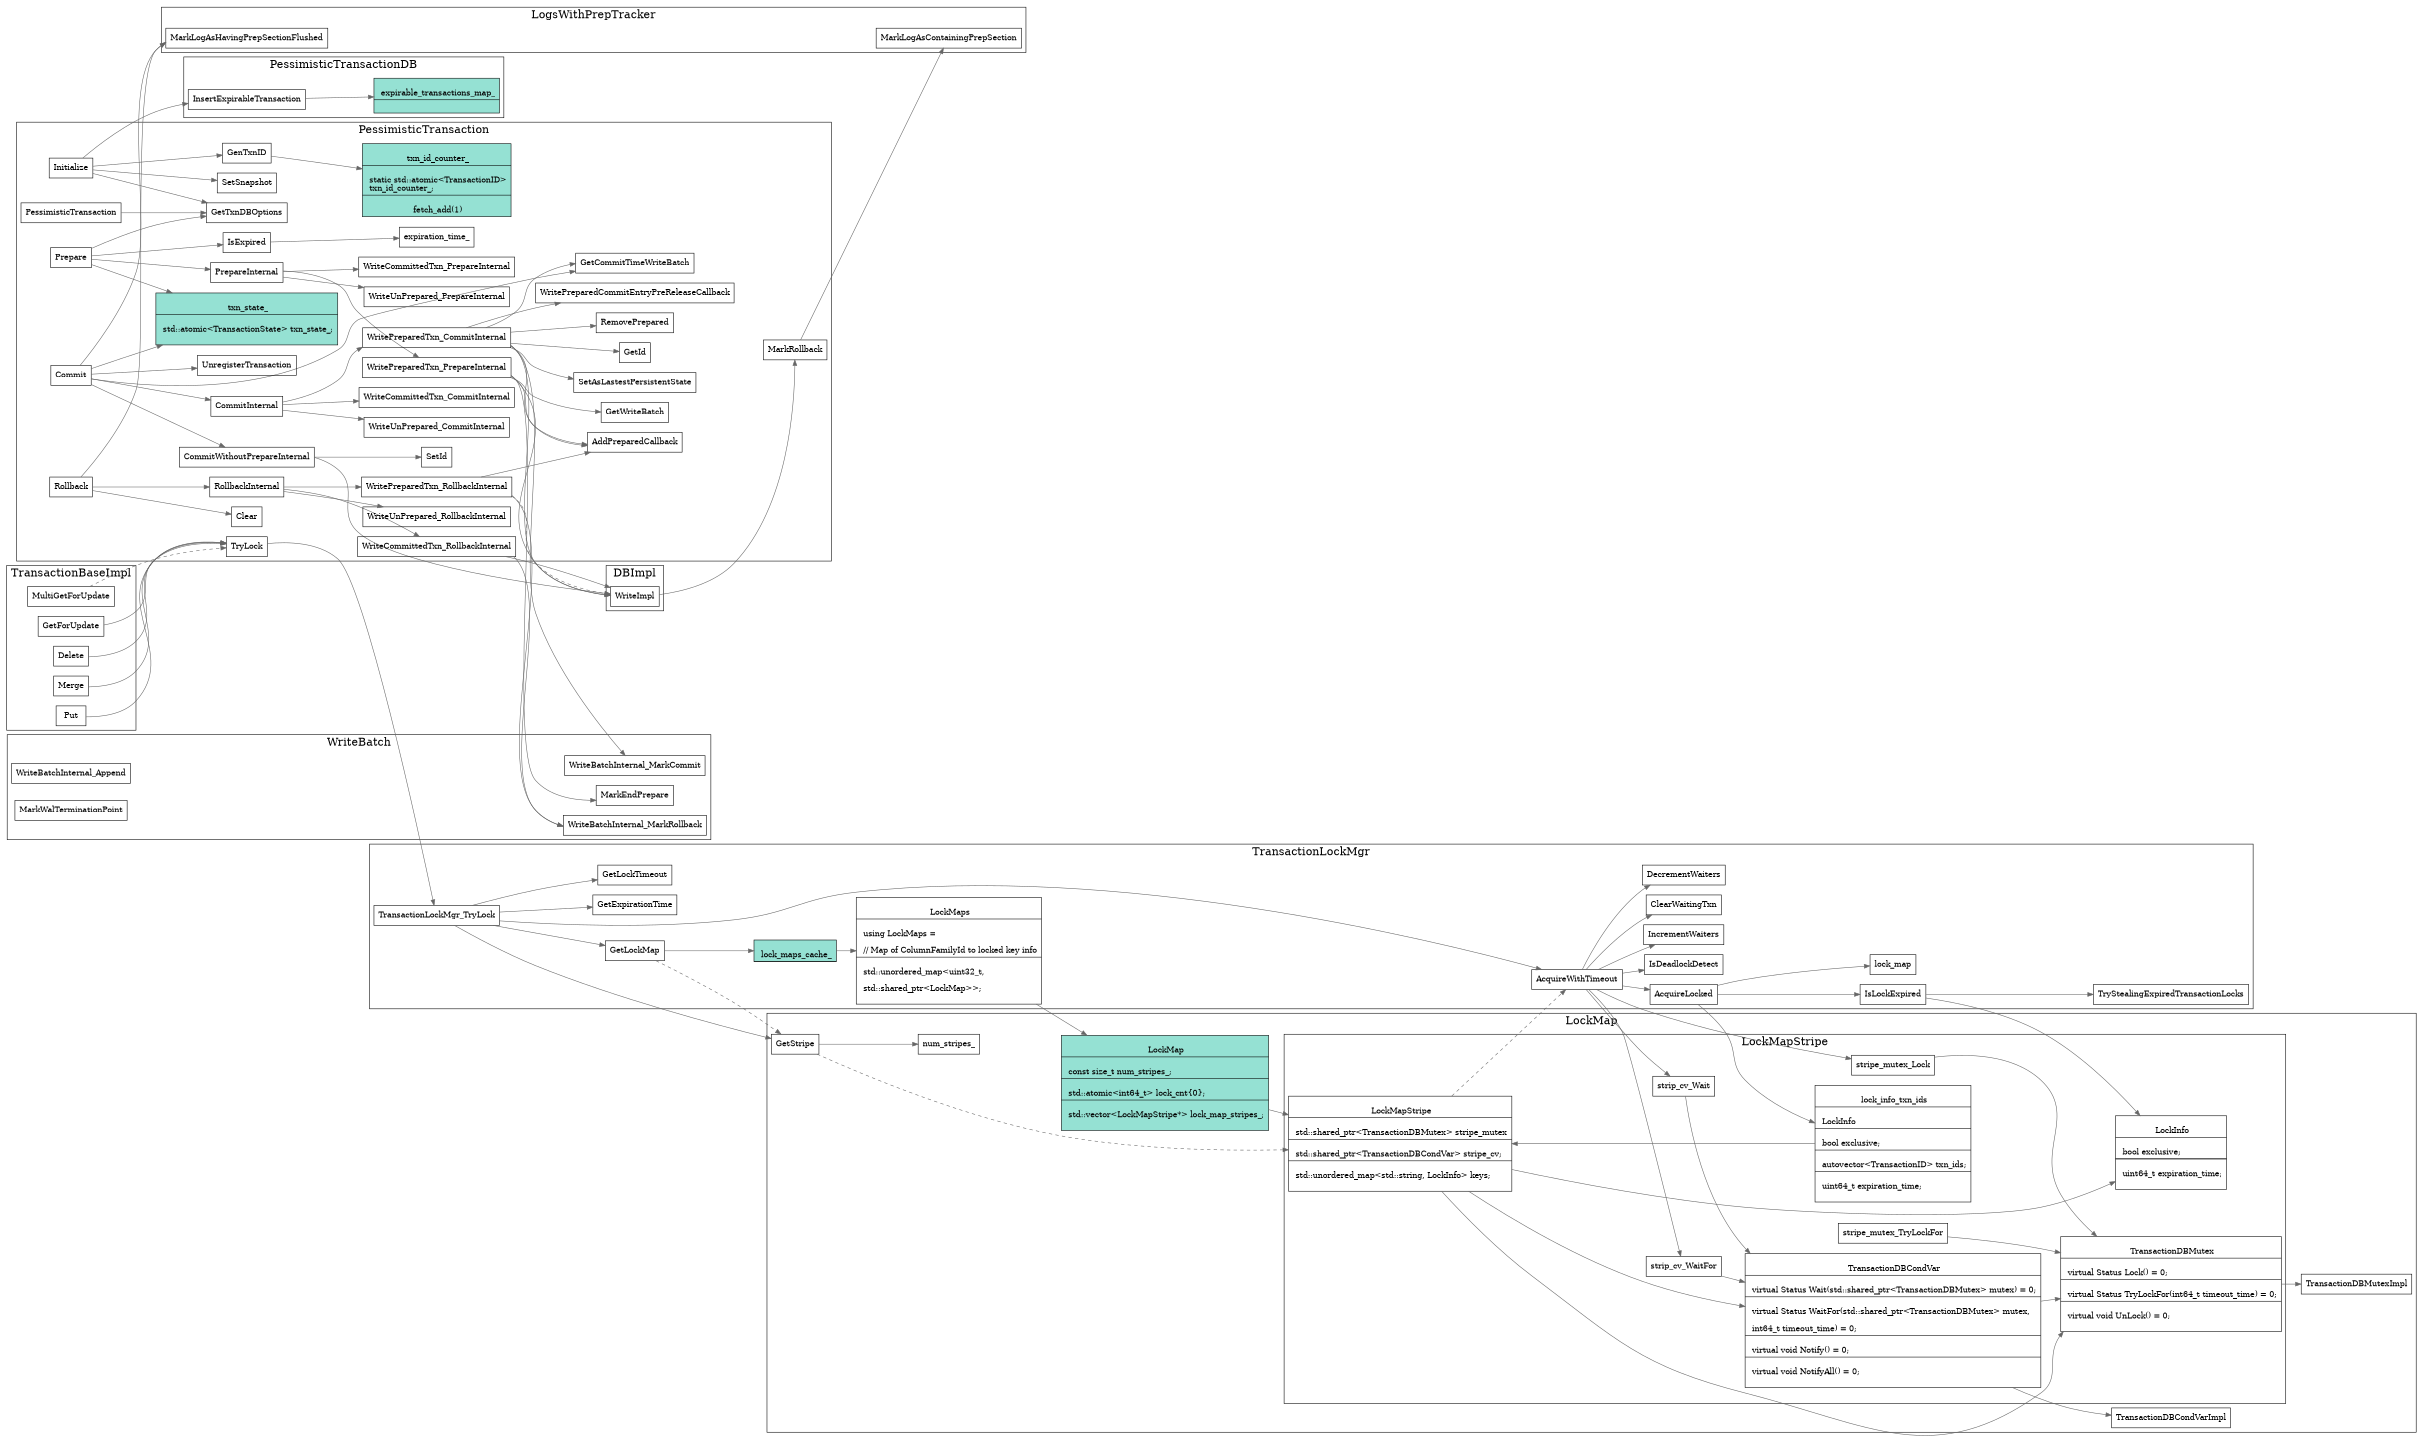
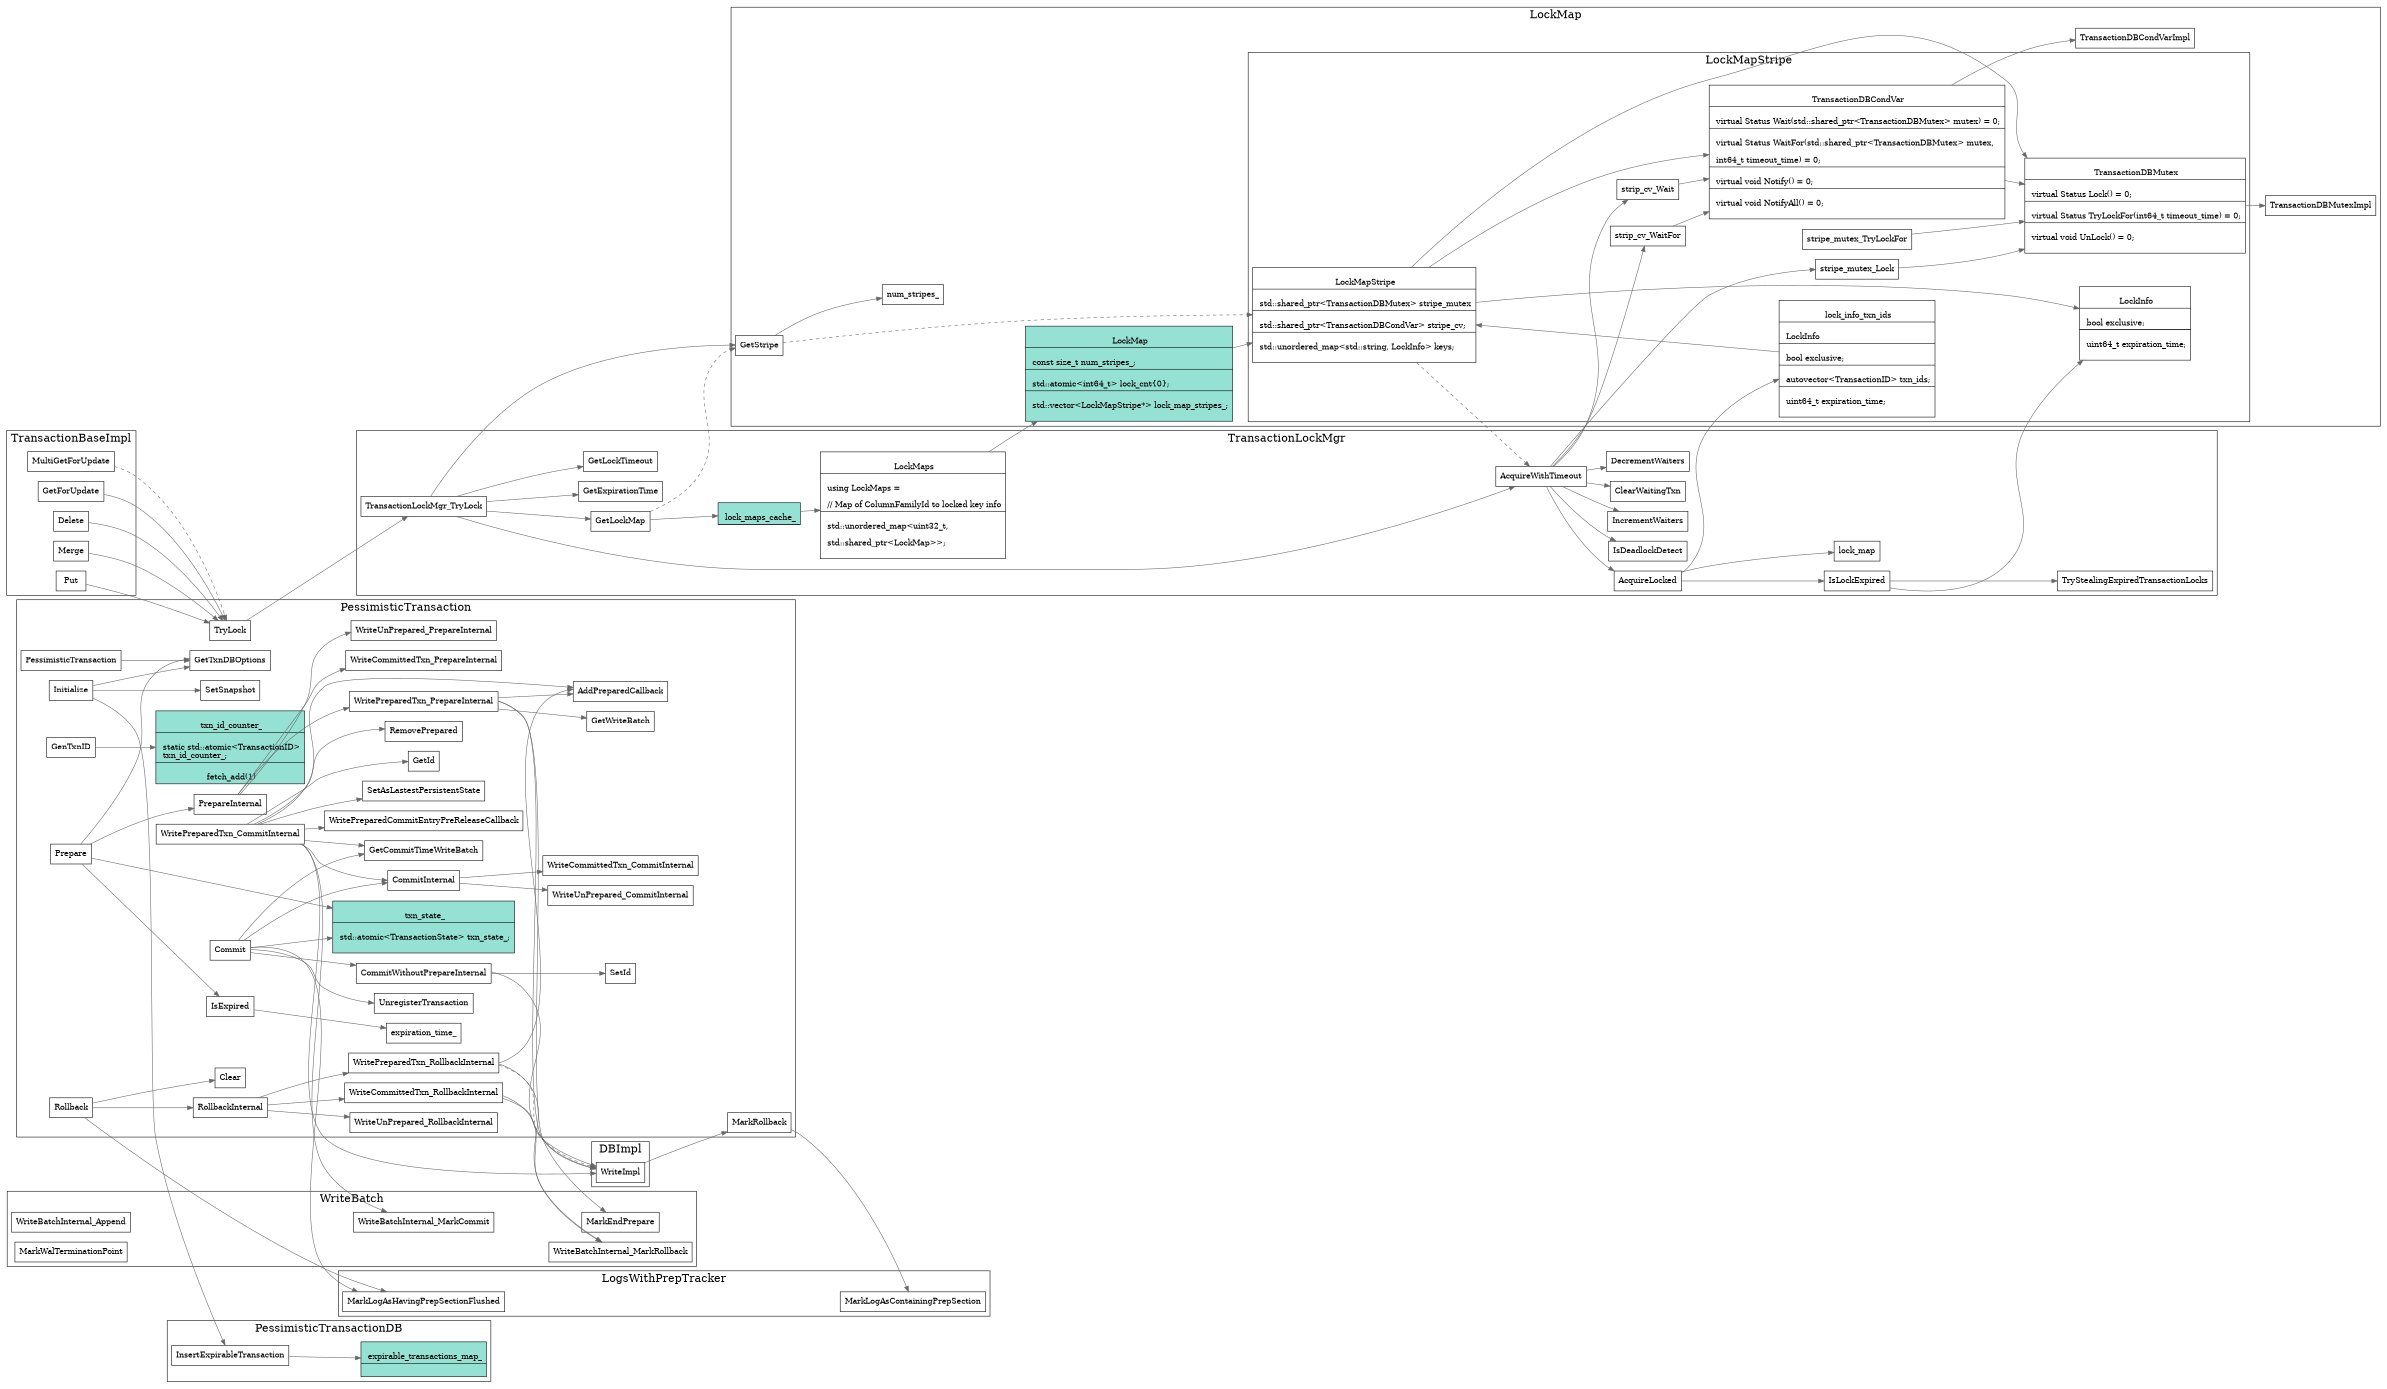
edge "Initialize" -> "GenTxnID": removed
edge "CommitInternal" -> "WritePreparedTxn_CommitInternal": reversed
